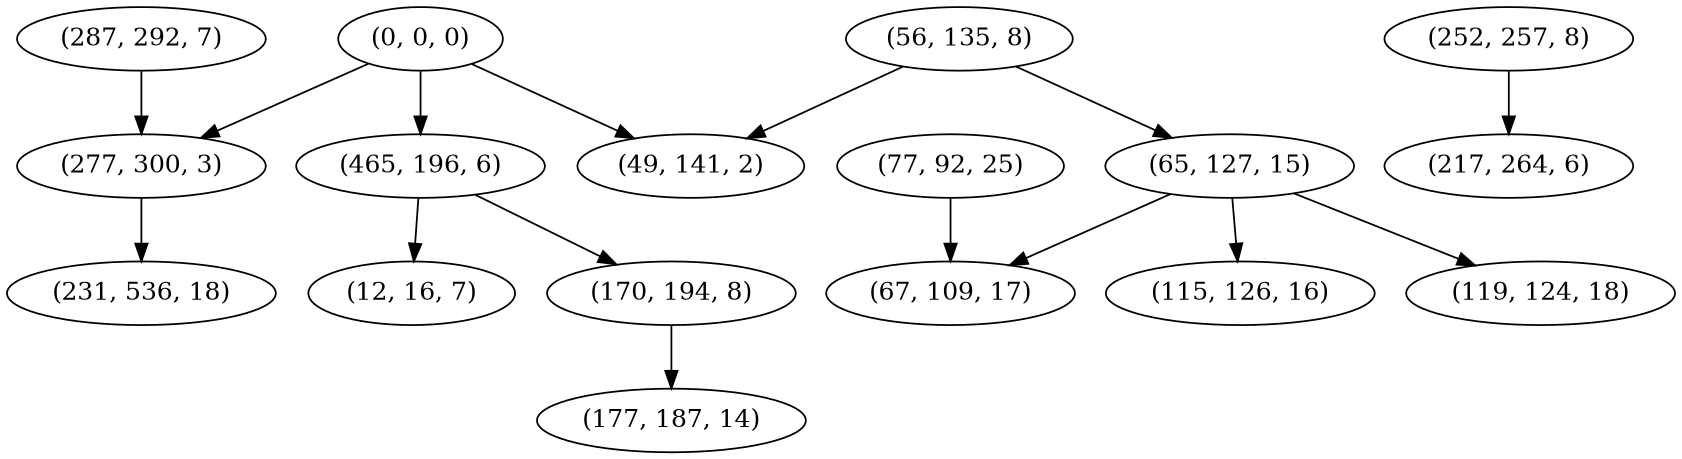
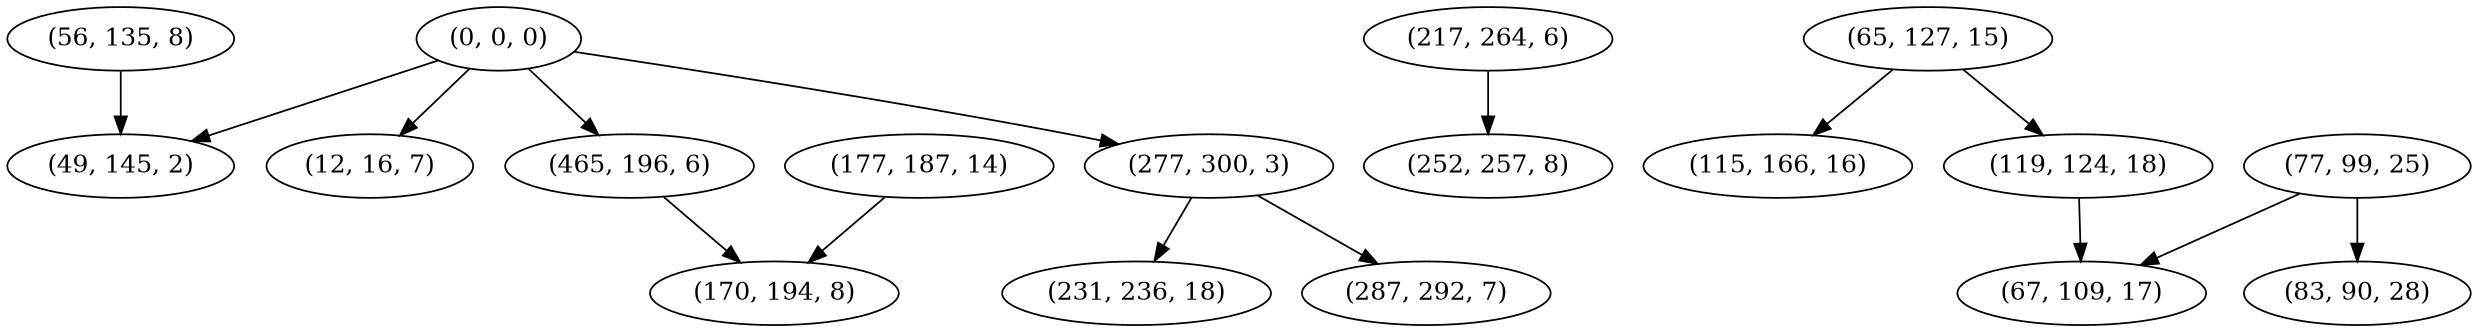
edge "(287, 292, 7)" -> "(277, 300, 3)": reversed
edge "(252, 257, 8)" -> "(217, 264, 6)": reversed
edge "(56, 135, 8)" -> "(65, 127, 15)": removed
node "(49, 141, 2)": label "(49, 141, 2)" -> "(49, 145, 2)"
node "(77, 92, 25)": label "(77, 92, 25)" -> "(77, 99, 25)"
edge "(465, 196, 6)" -> "(12, 16, 7)": now "(0, 0, 0)" -> "(12, 16, 7)"
edge "(65, 127, 15)" -> "(67, 109, 17)": now "(119, 124, 18)" -> "(67, 109, 17)"
node "(231, 536, 18)": label "(231, 536, 18)" -> "(231, 236, 18)"
node "(115, 126, 16)": label "(115, 126, 16)" -> "(115, 166, 16)"
node "(83, 90, 28)": added
edge "(170, 194, 8)" -> "(177, 187, 14)": reversed
